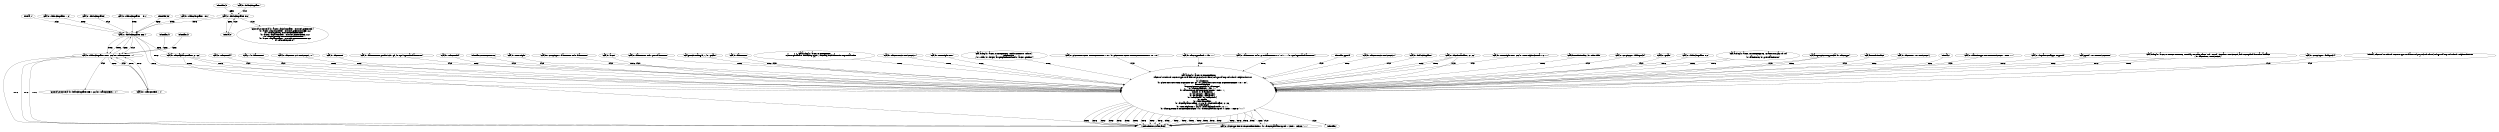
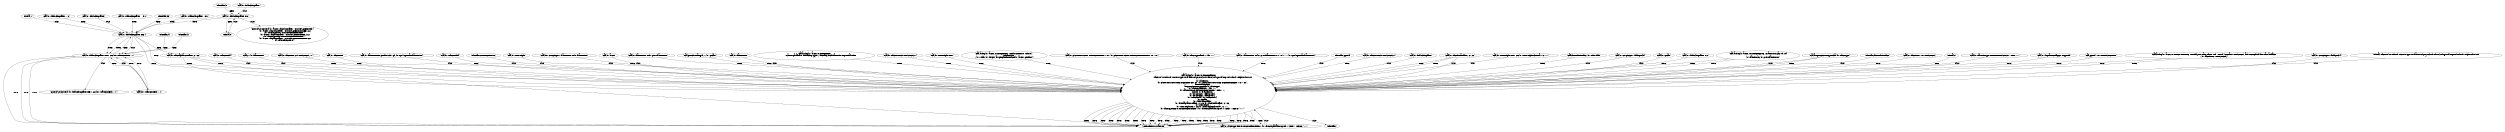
node "(Call,first_mb_in_slice)": label "(Call,first_mb_in_slice)" -> "(Identifier,first_mb_in_slice)"
node "(MethodReturn,static fixed)": label "(MethodReturn,static fixed)" -> "(MethodReturn,static int)"
